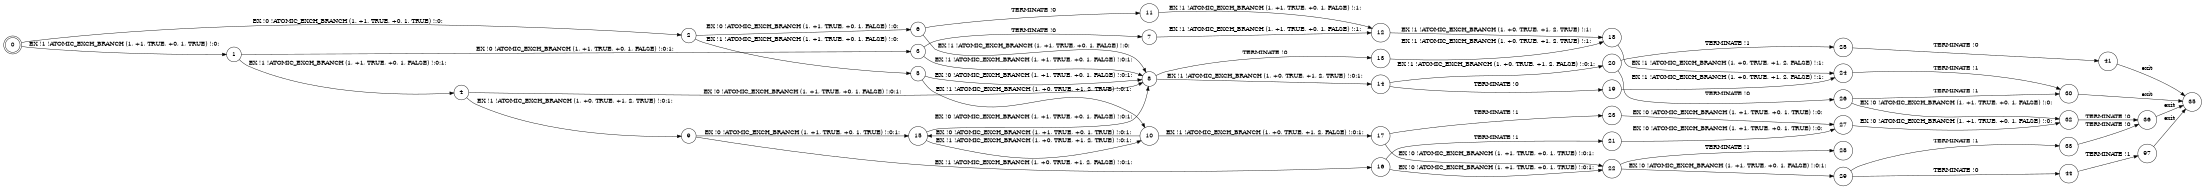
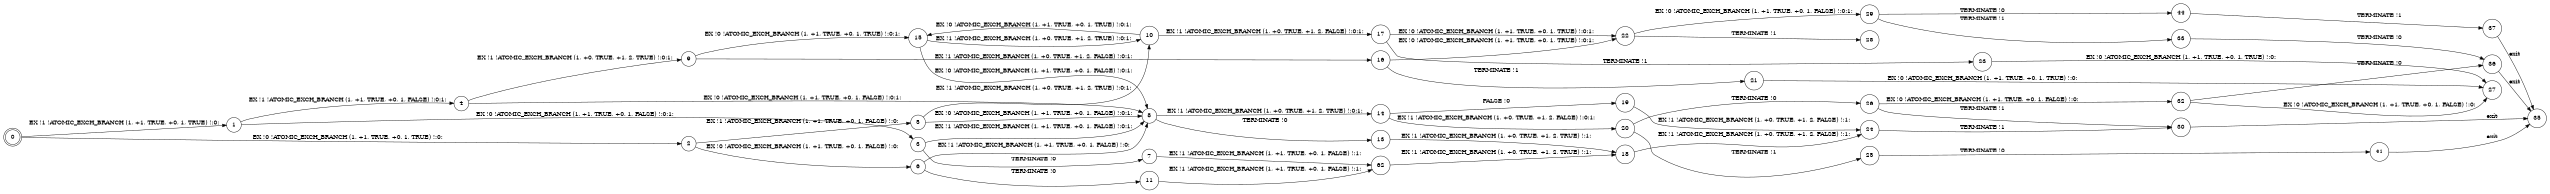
node "12": label "12" -> "62"
edge "14" -> "19": label "TERMINATE !0" -> "FALSE !0"
edge "27" -> "32": reversed
node "97": label "97" -> "37"
